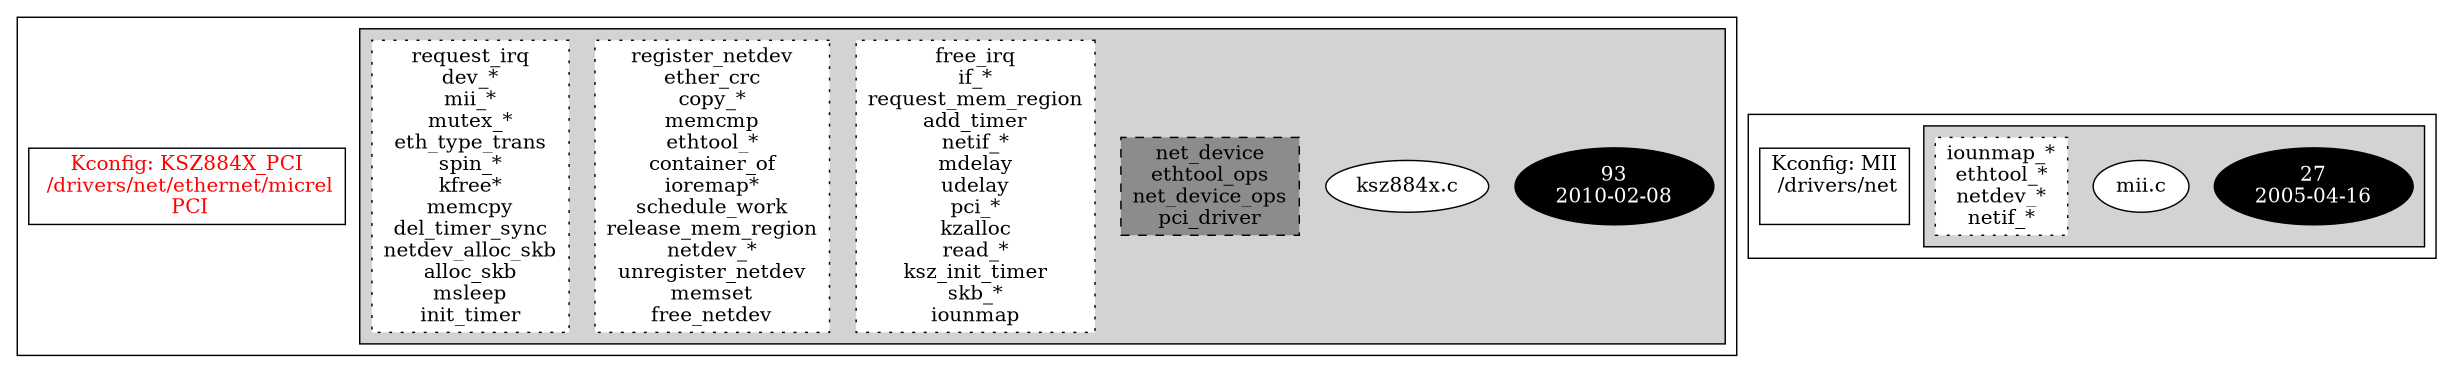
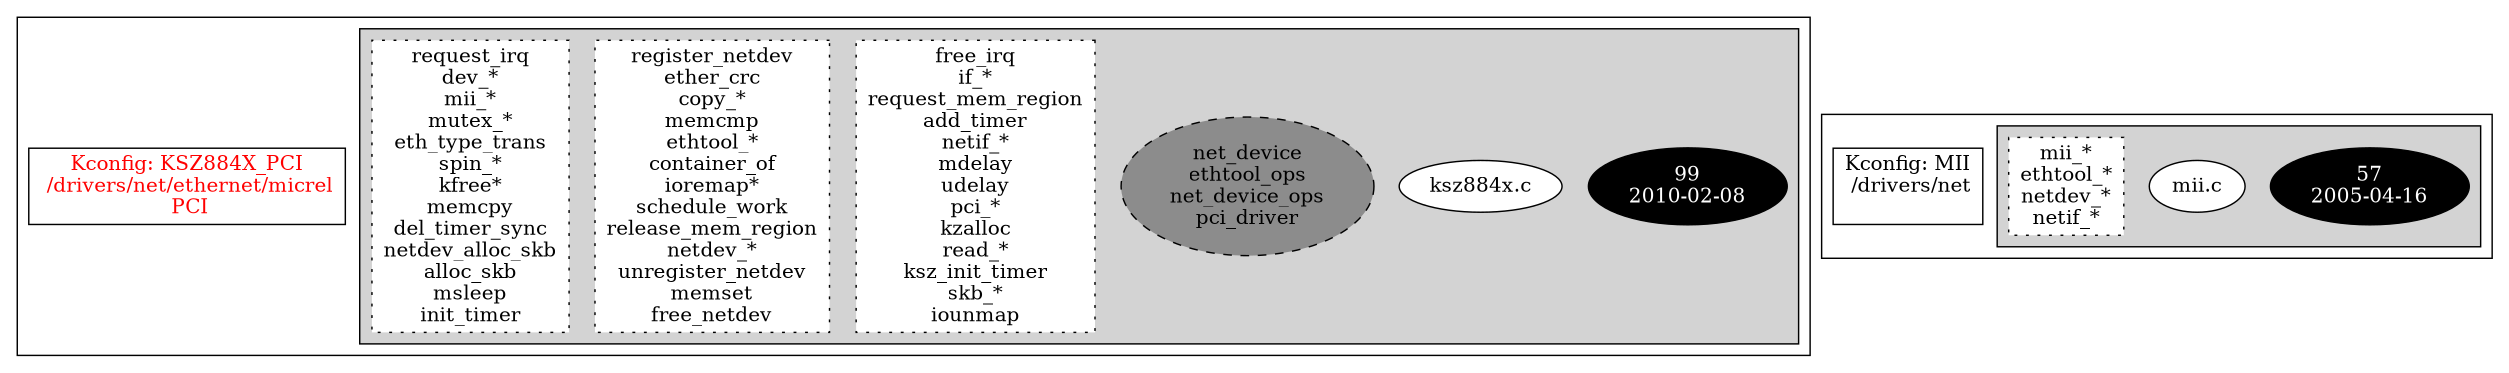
node "net_device ethtool_ops net_device_ops pci_driver": shape box -> ellipse
node "93 2010-02-08": label "93 2010-02-08" -> "99 2010-02-08"
node "iounmap_* ethtool_* netdev_* netif_*": label "iounmap_* ethtool_* netdev_* netif_*" -> "mii_* ethtool_* netdev_* netif_*"
node "27 2005-04-16": label "27 2005-04-16" -> "57 2005-04-16"
